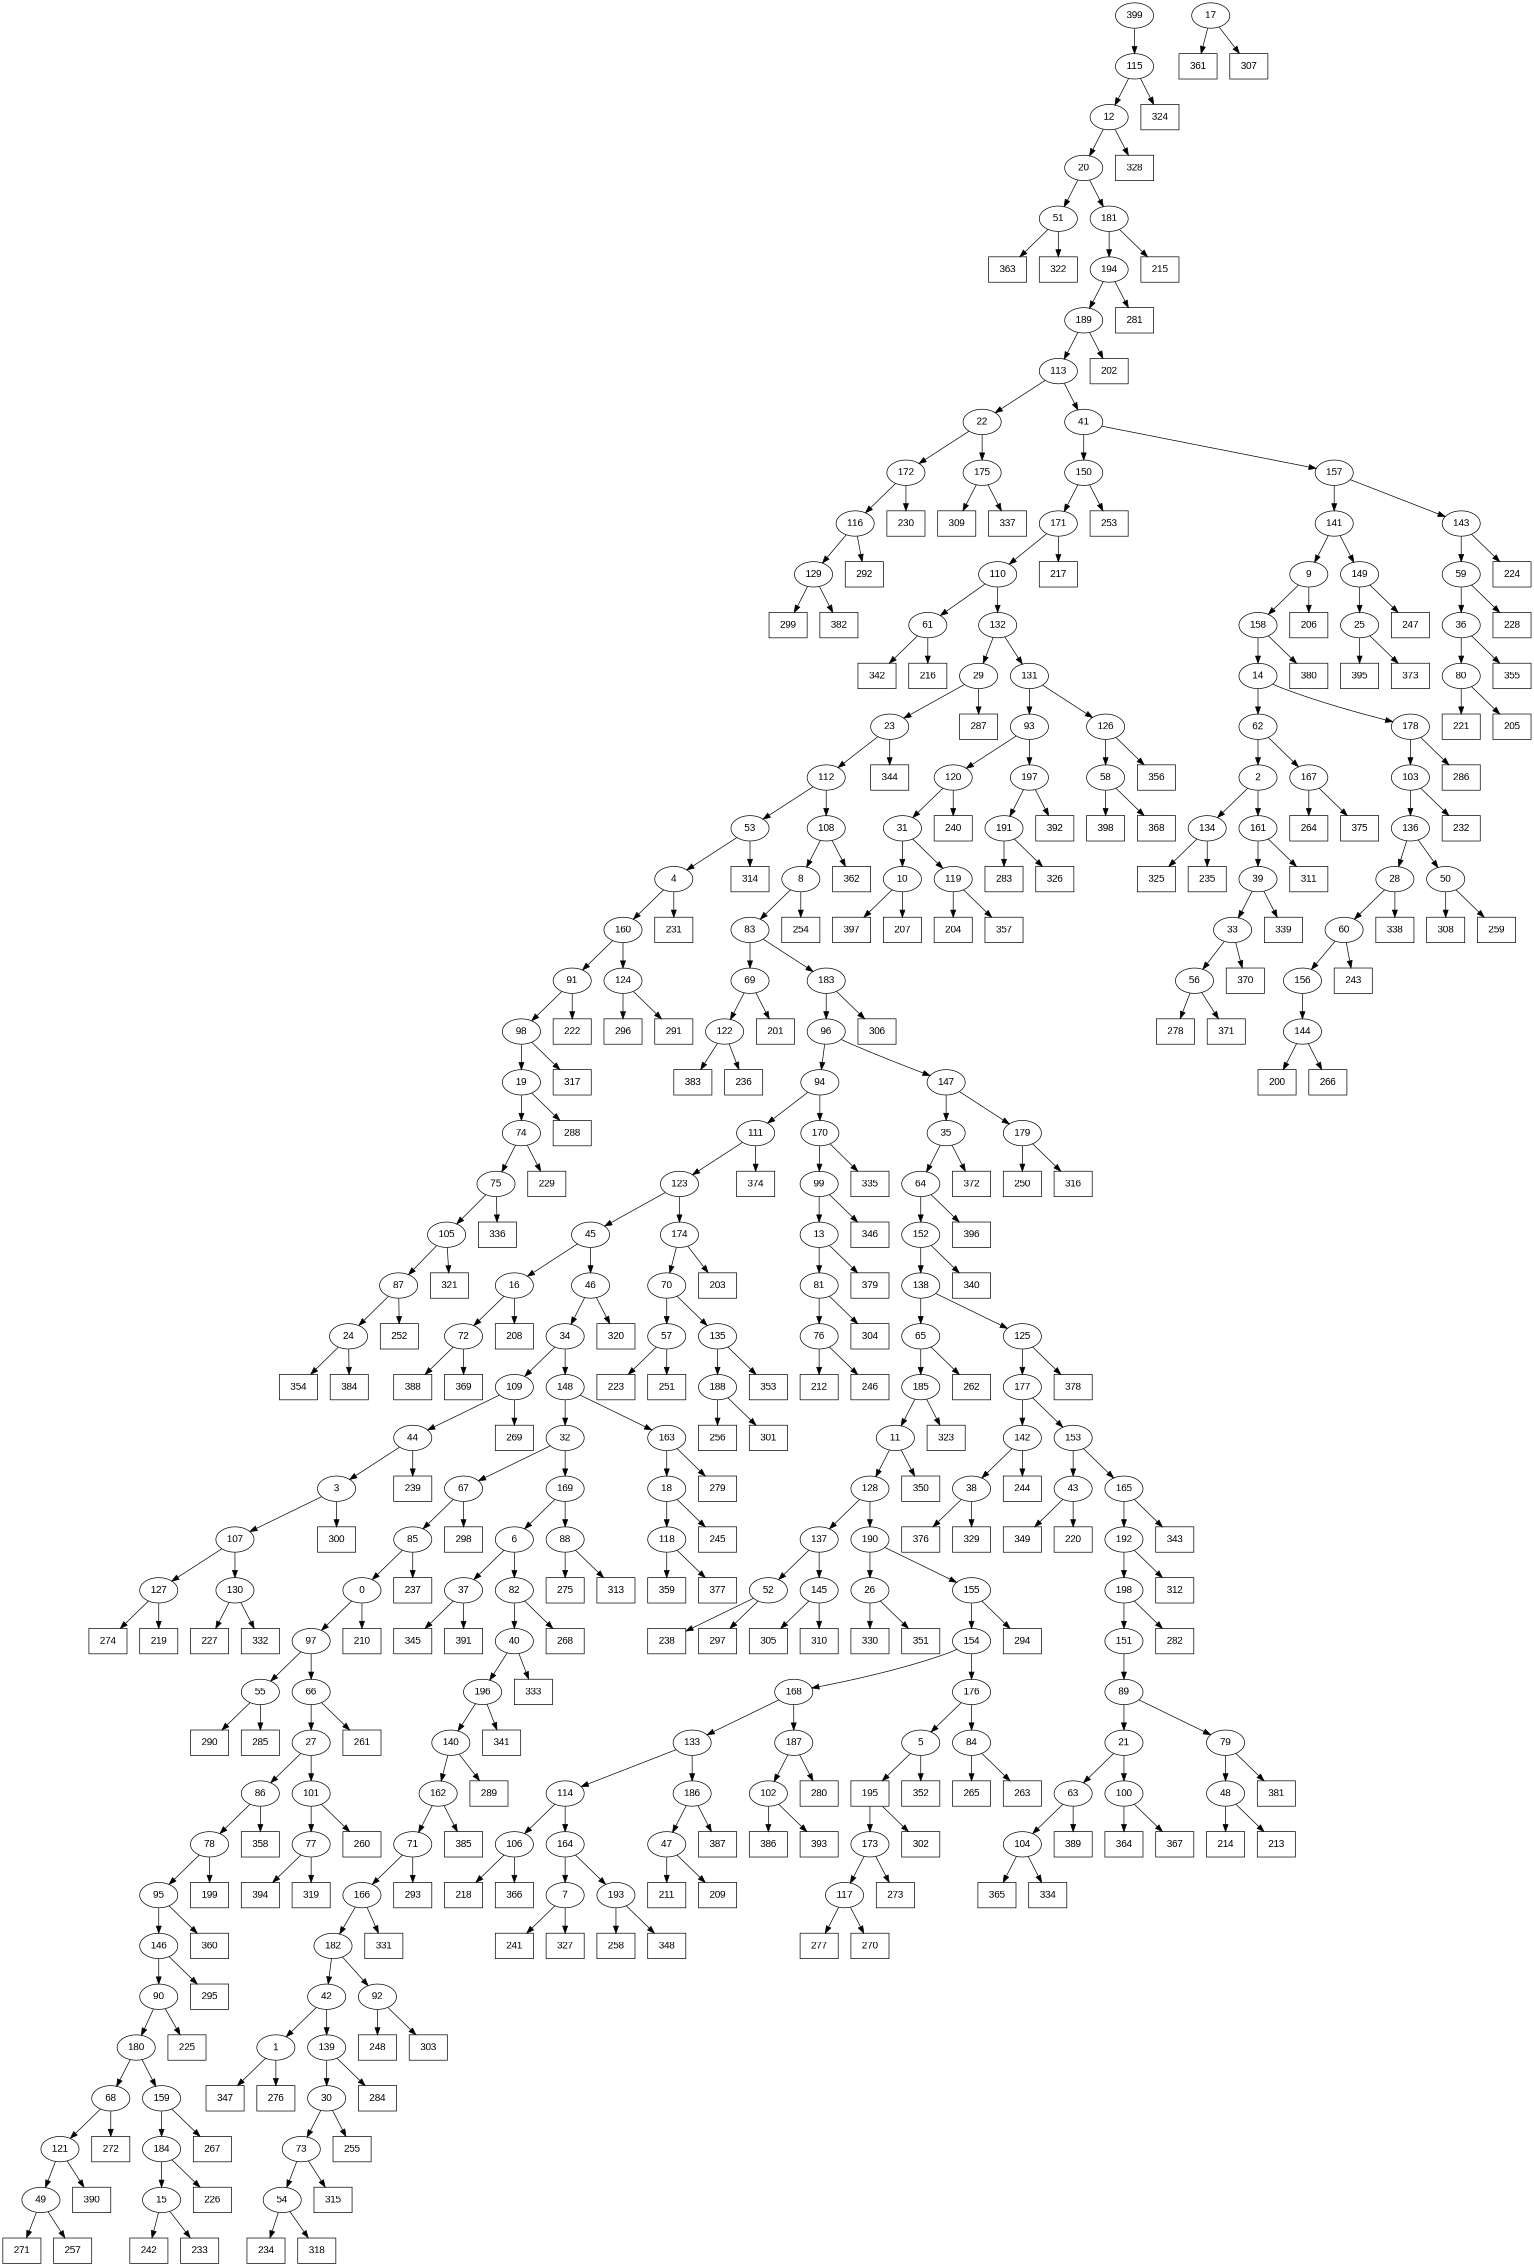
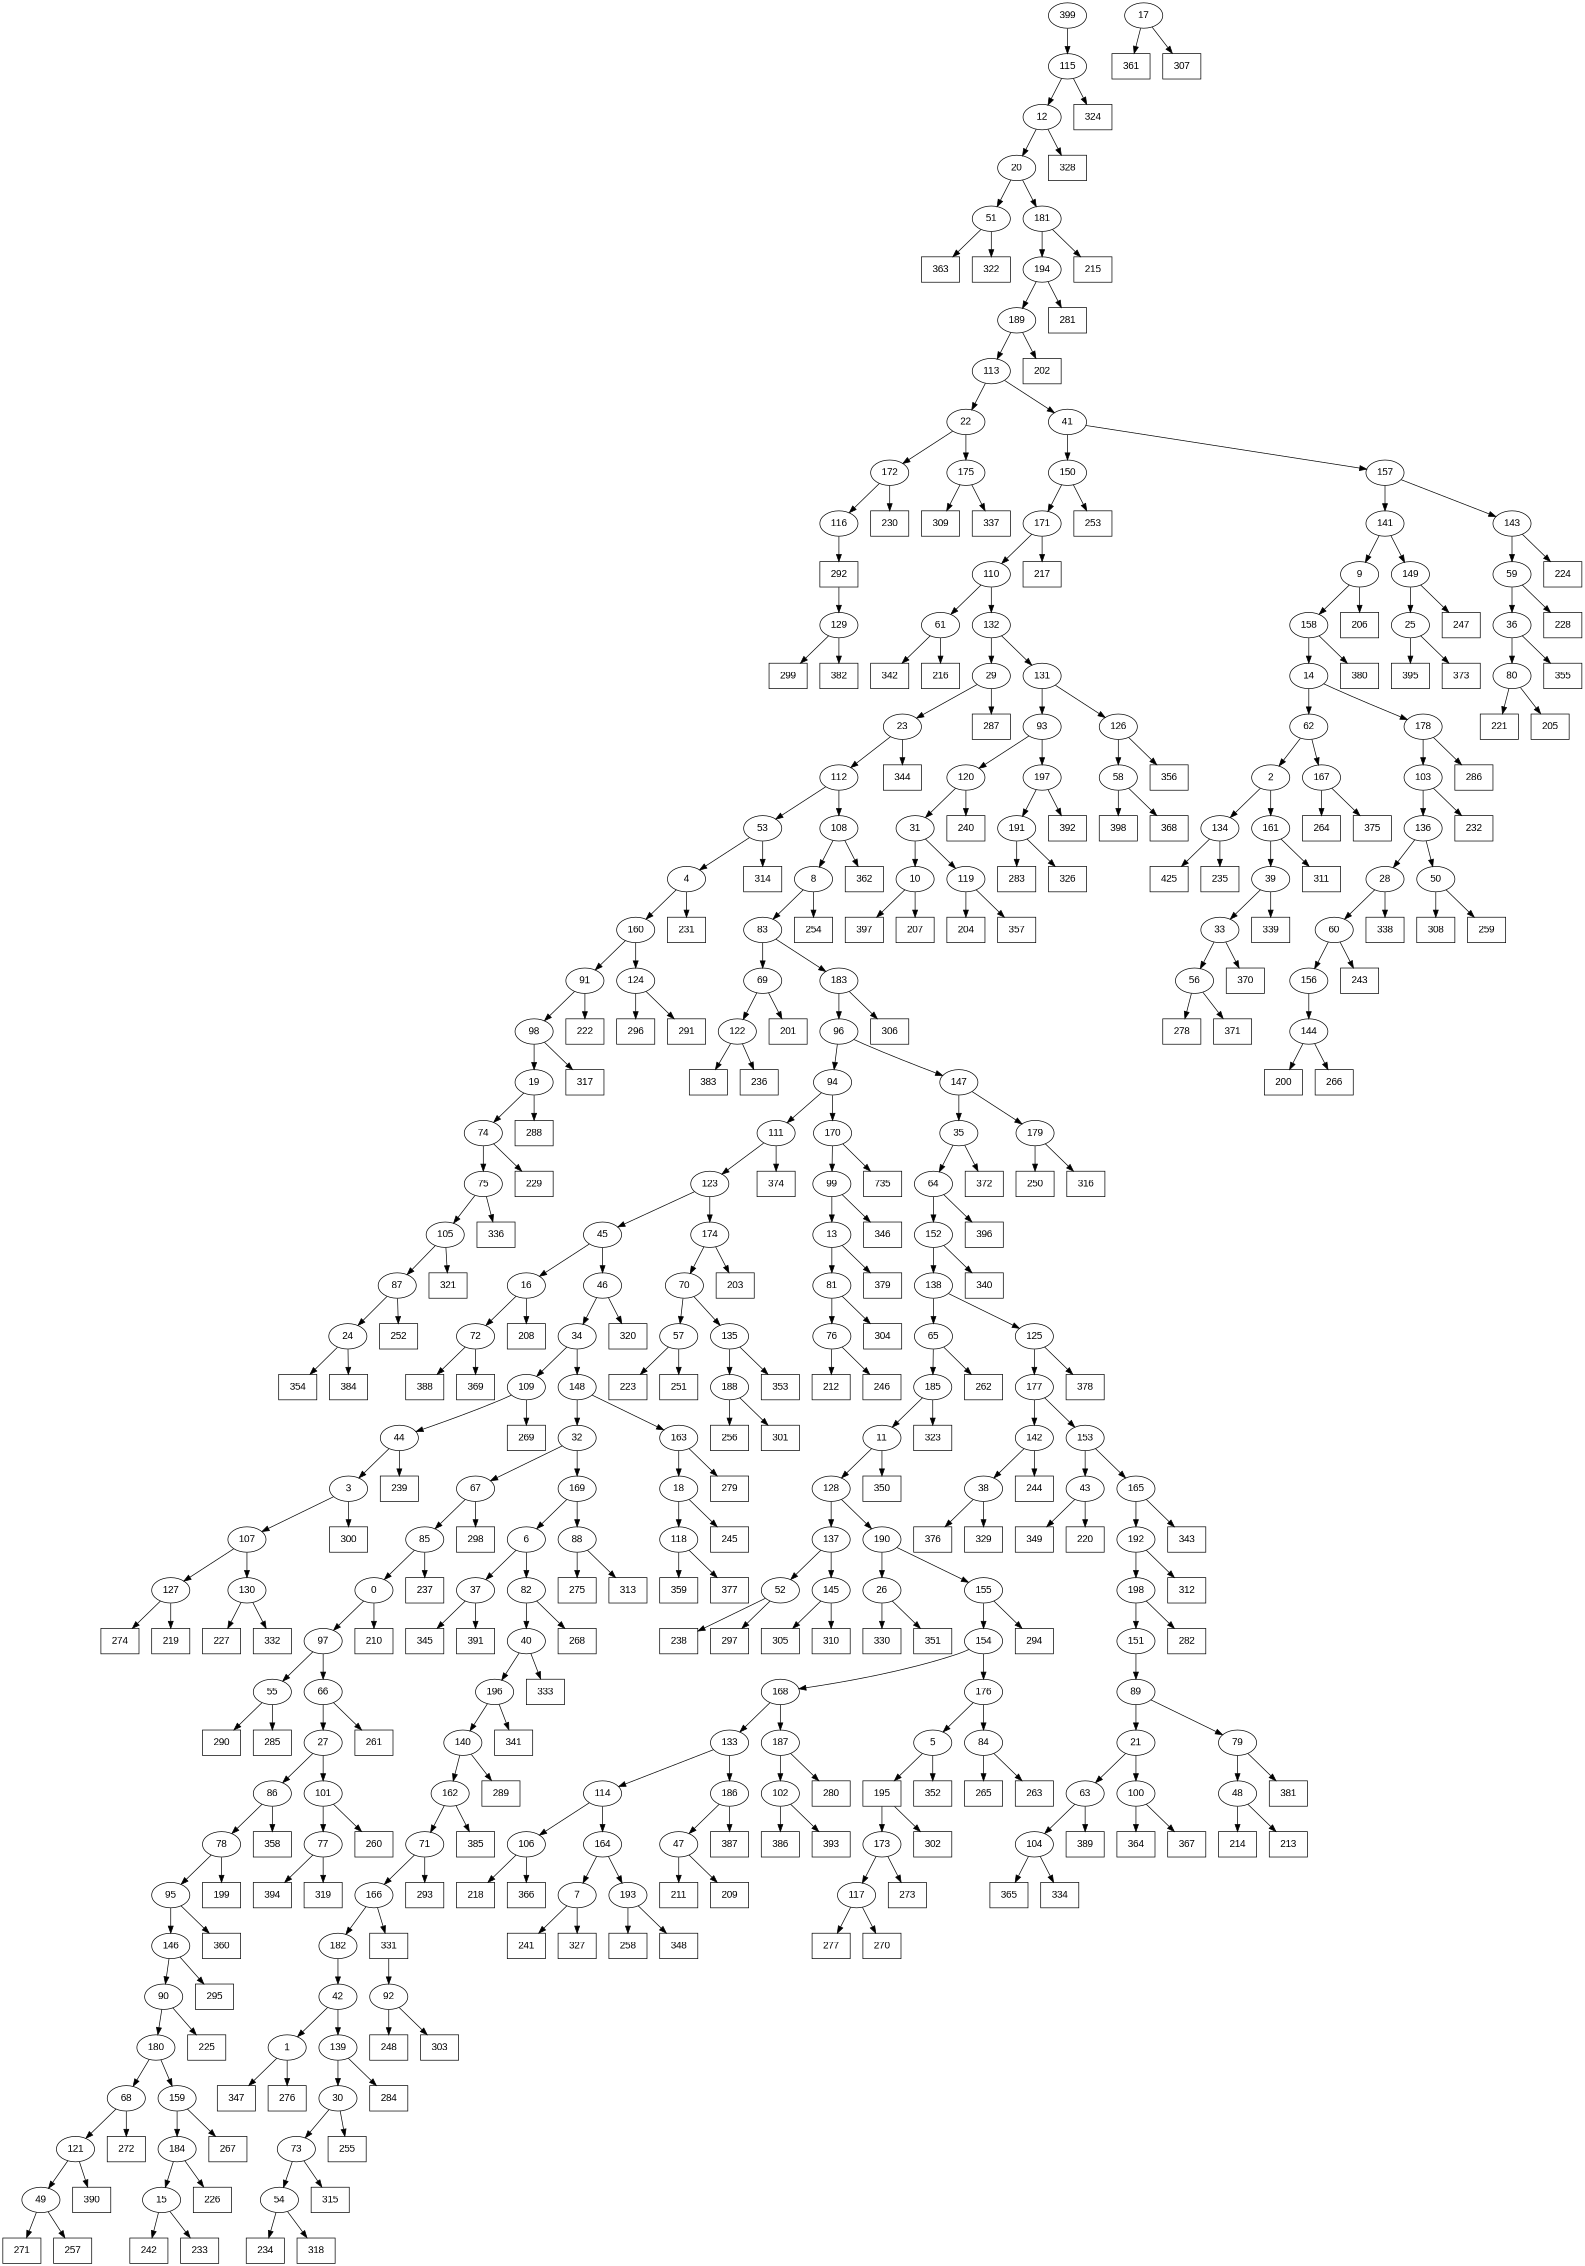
edge "116" -> "129": now "292" -> "129"
node "325": label "325" -> "425"
node "335": label "335" -> "735"
edge "182" -> "92": now "331" -> "92"
